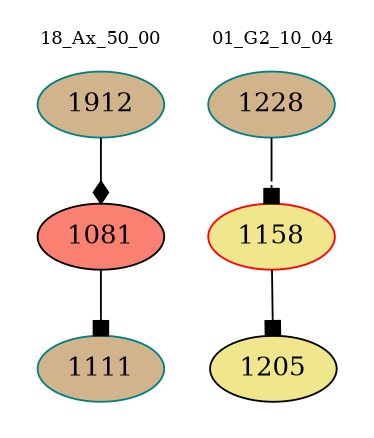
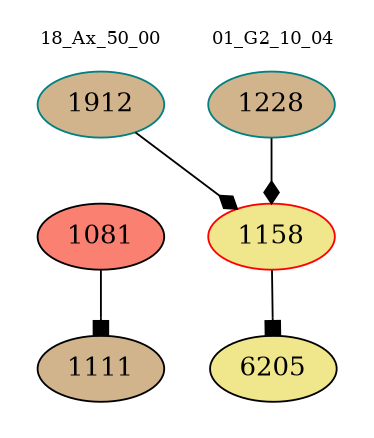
edge "1912" -> "1081": now "1912" -> "1158"
edge "1228" -> "1158": arrowhead box -> diamond
node "1111": color teal -> black
node "1205": label "1205" -> "6205"
